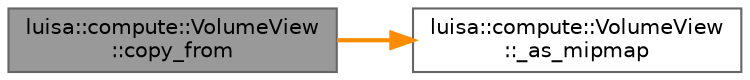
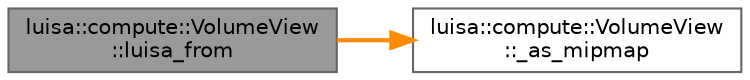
node "luisa::compute::VolumeView ::copy_from": label "luisa::compute::VolumeView ::copy_from" -> "luisa::compute::VolumeView ::luisa_from"
